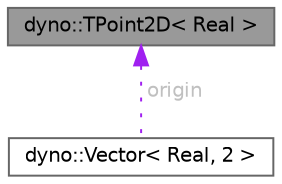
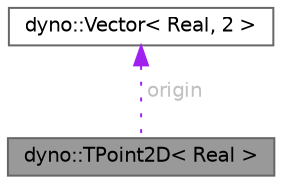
edge "dyno::Vector< Real, 2 >" -> "dyno::TPoint2D< Real >": reversed
